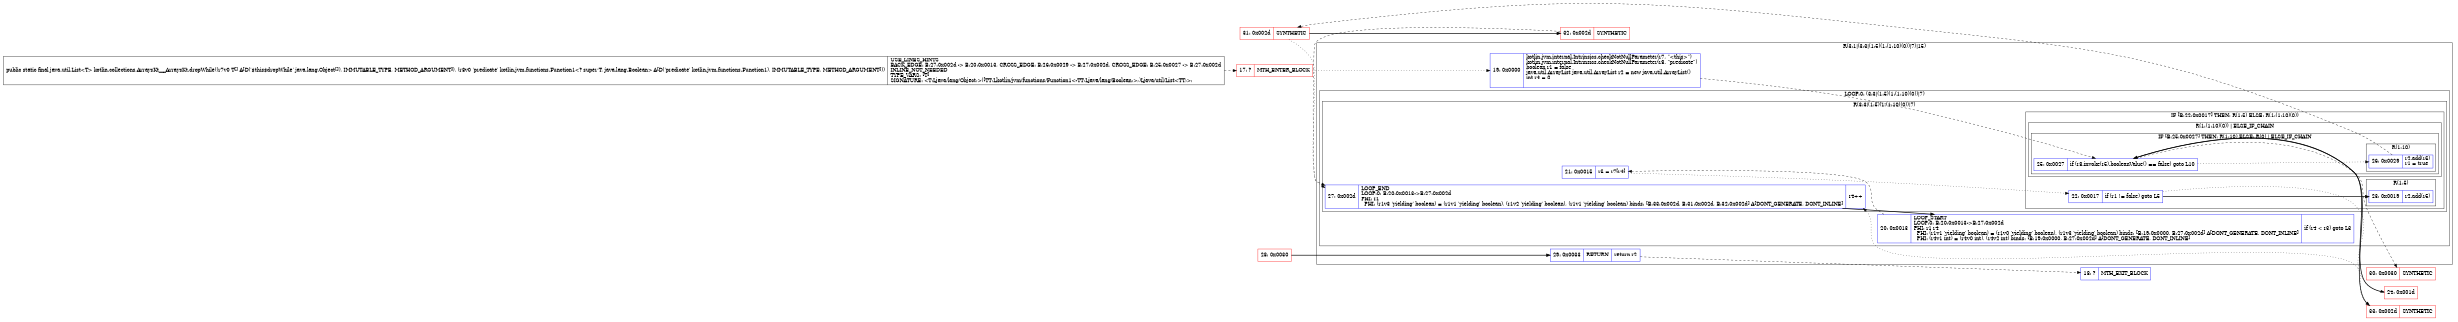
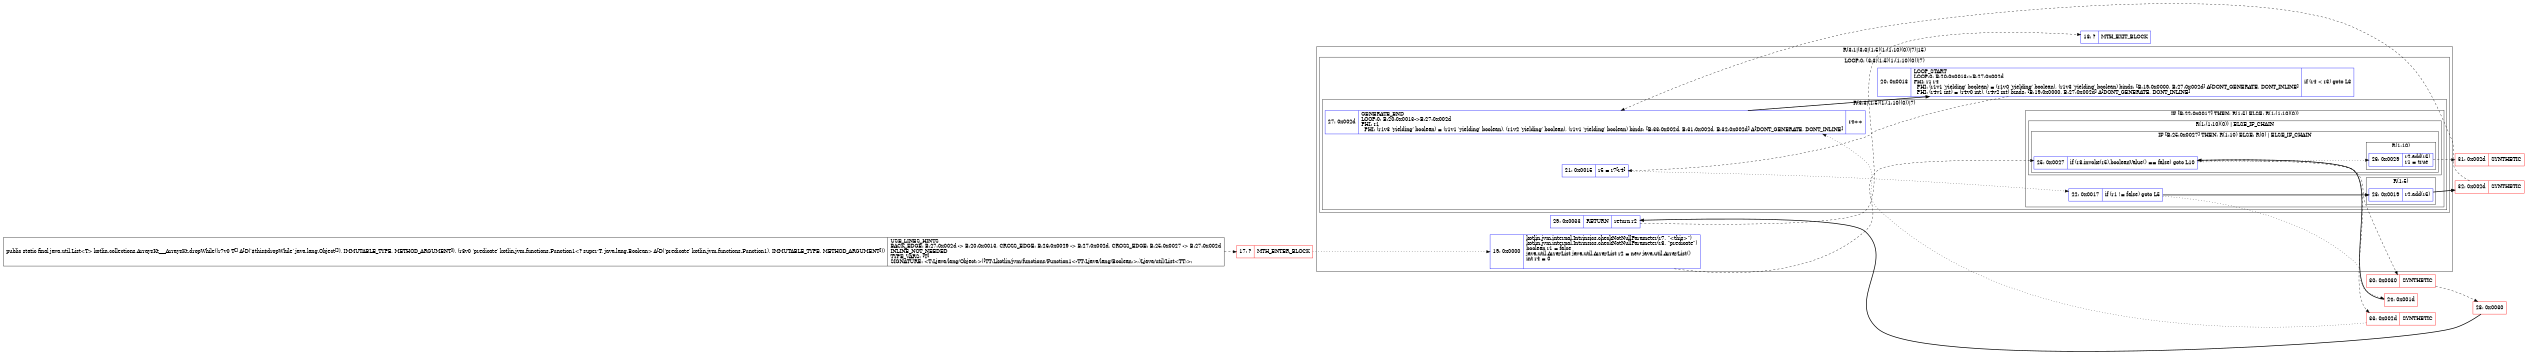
edge "31: 0x002d" -> "32: 0x002d": now "23: 0x0019" -> "32: 0x002d"
edge "31: 0x002d" -> "27: 0x002d": removed
edge "25: 0x0027" -> "33: 0x002d": style bold -> dashed
node "27: 0x002d": text "LOOP_END" -> "GENERATE_END"
edge "30: 0x0030" -> "28: 0x0030": added
